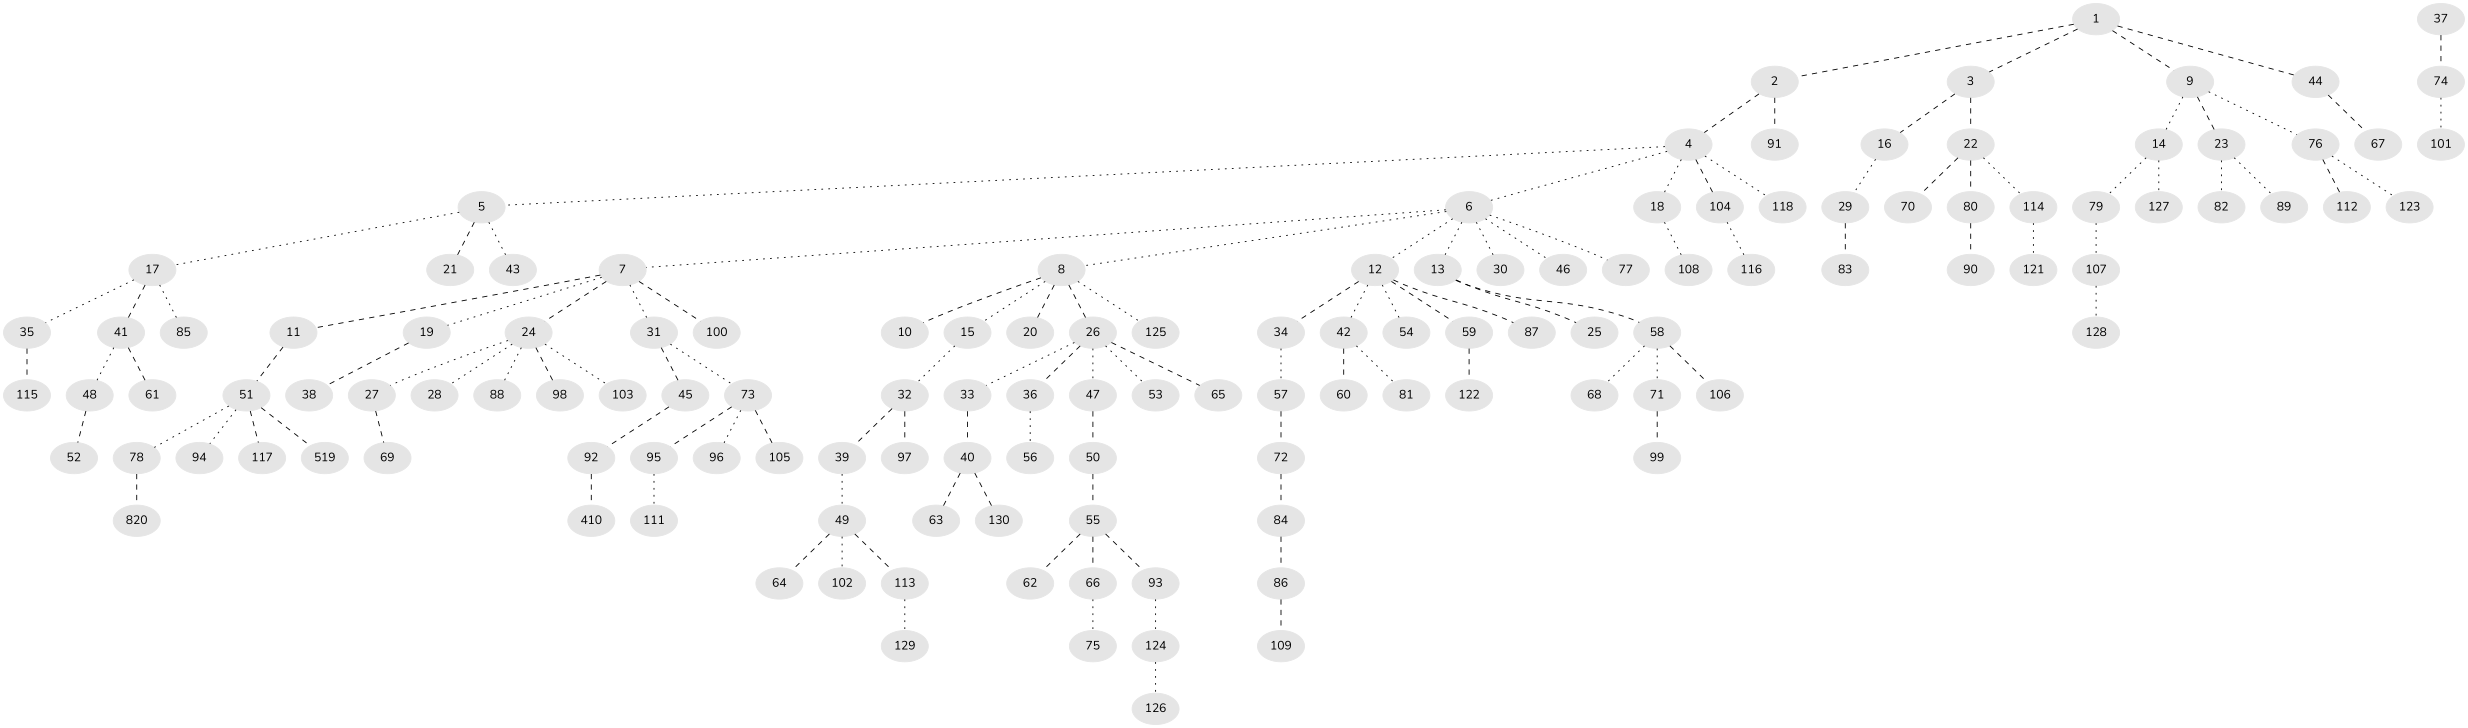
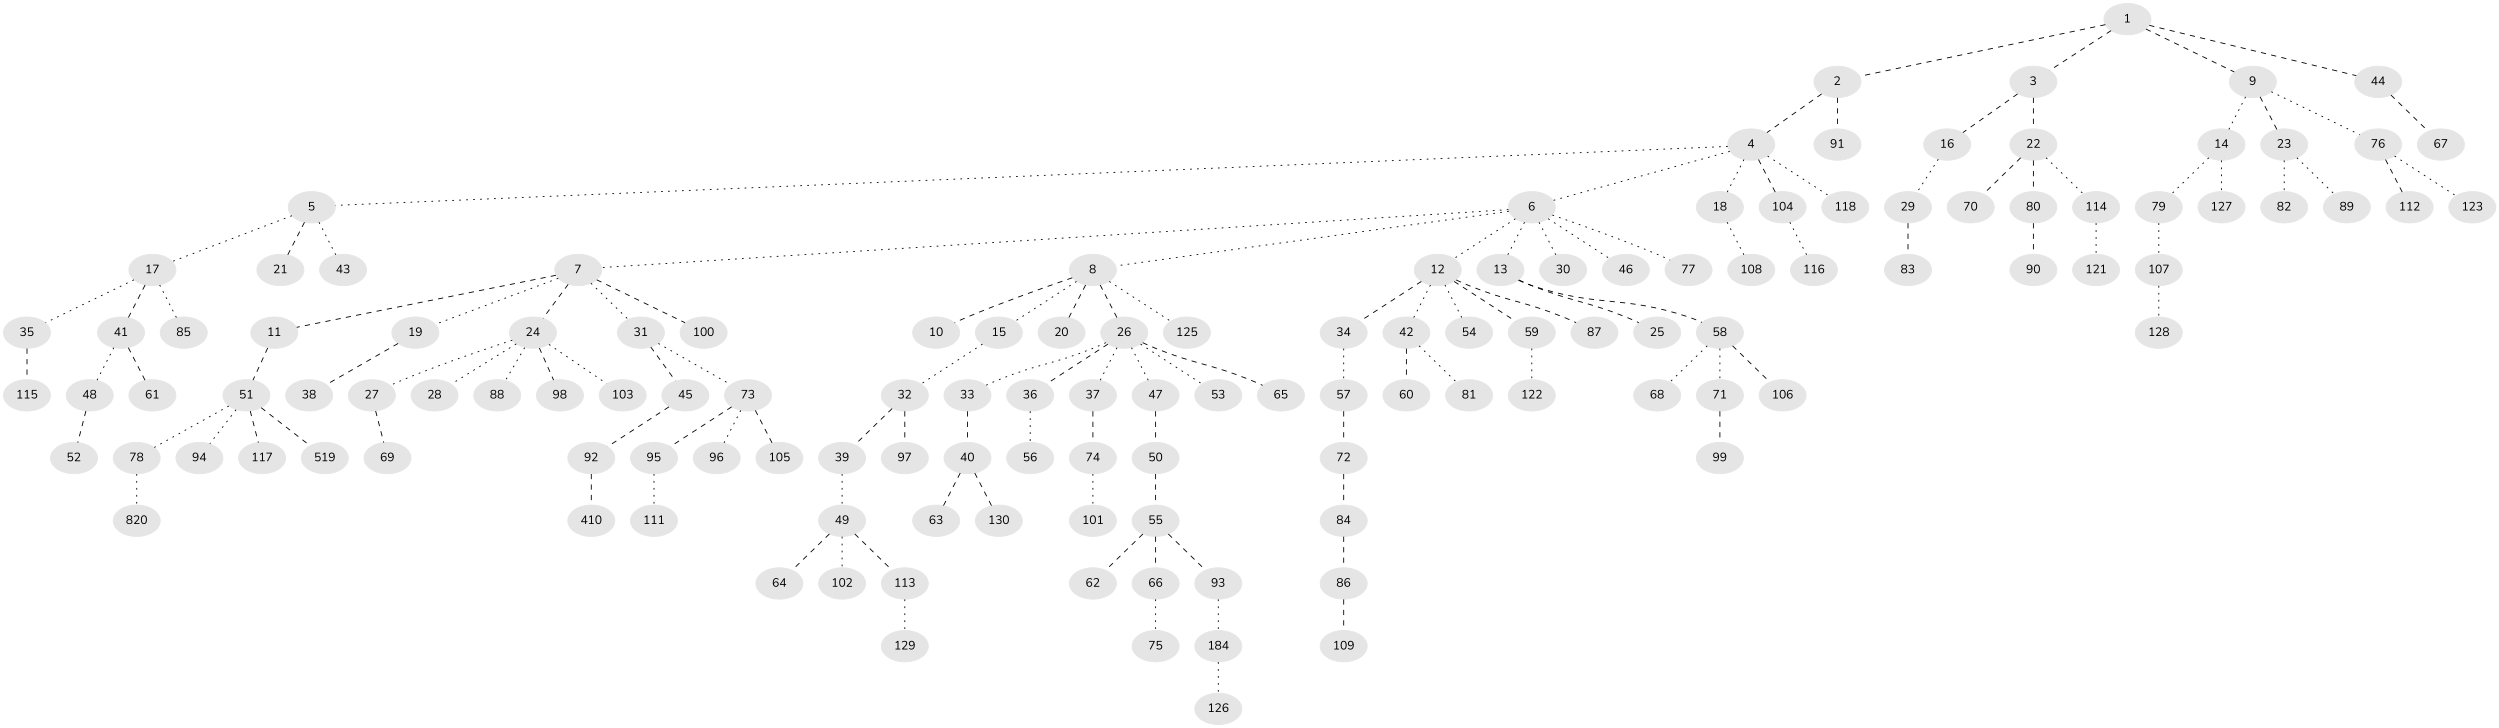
edge "26" -- "37": added
edge "59" -- "122": style dashed -> dotted
edge "78" -- "820": style dashed -> dotted
node "124": label "124" -> "184"
